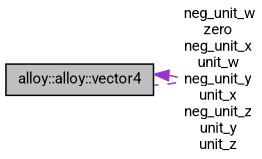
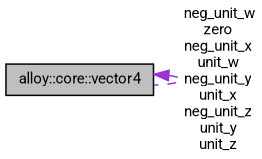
node "alloy::alloy::vector4": label "alloy::alloy::vector4" -> "alloy::core::vector4"
